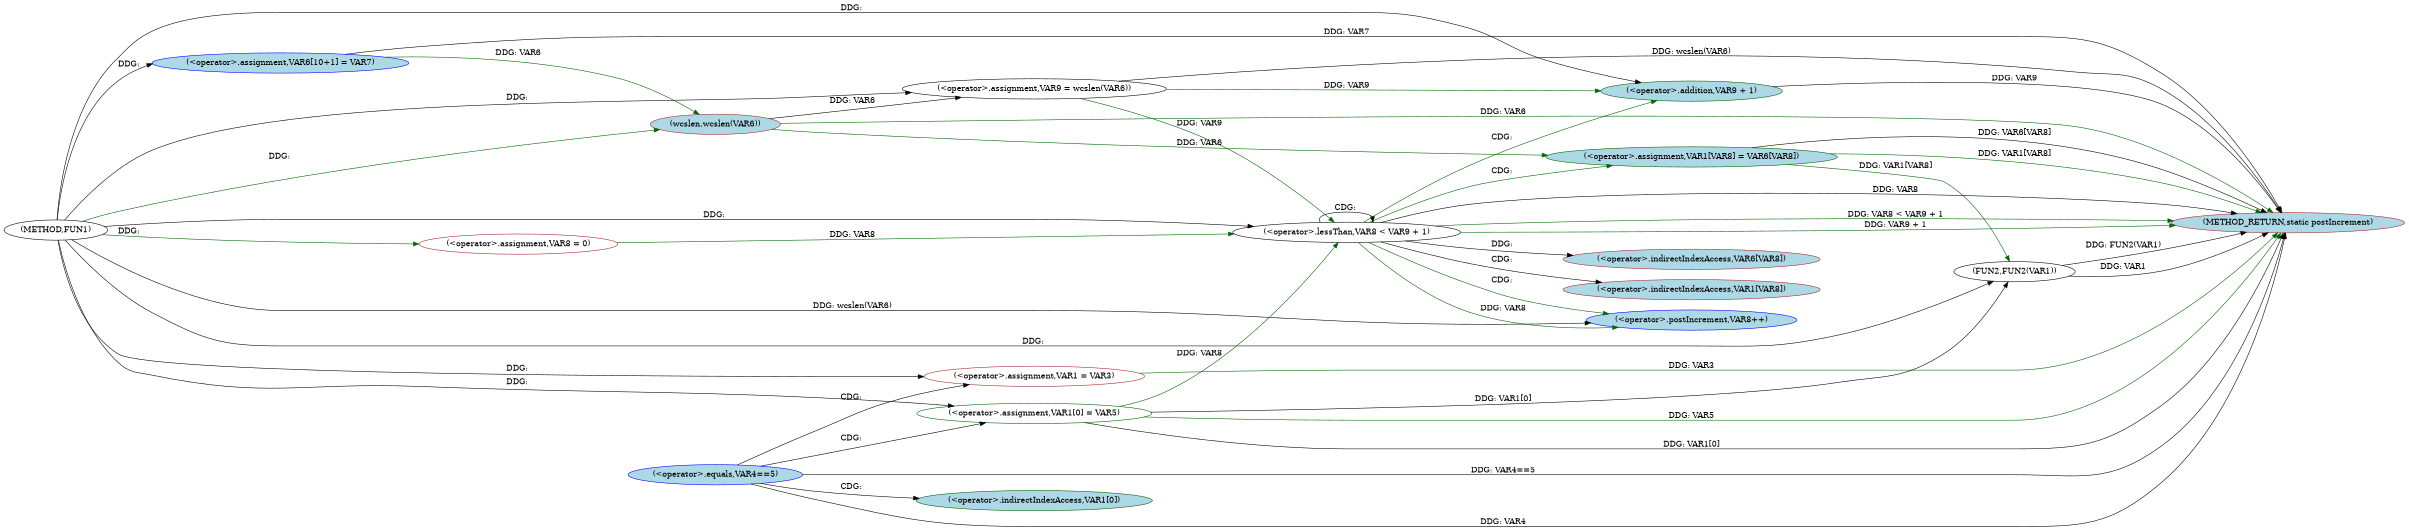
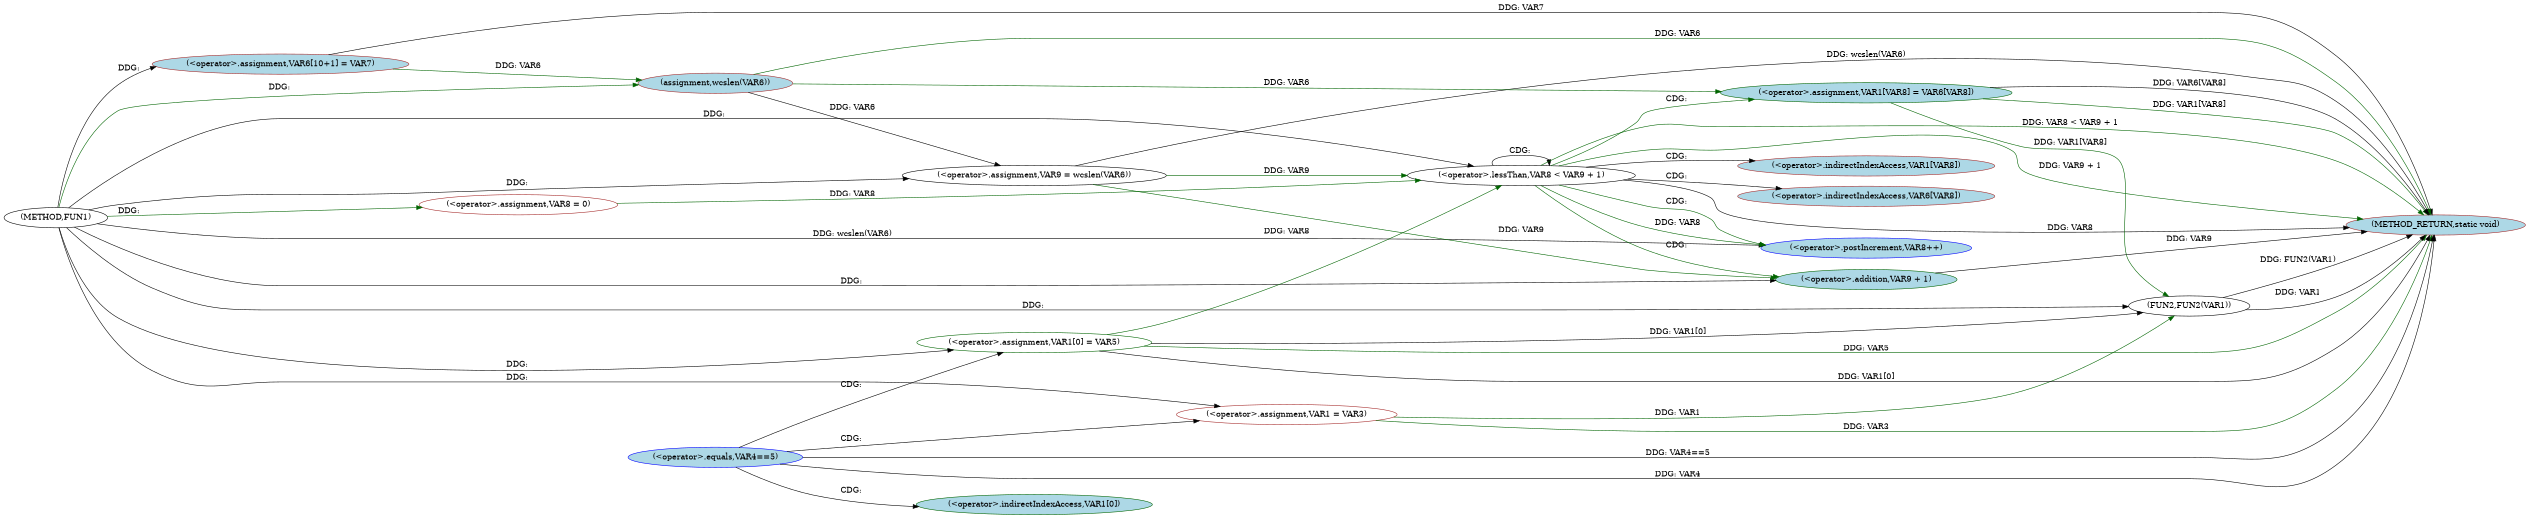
node "(<operator>.assignment,VAR6[10+1] = VAR7)": color blue -> brown
node "(wcslen,wcslen(VAR6))": label "(wcslen,wcslen(VAR6))" -> "(assignment,wcslen(VAR6))"
node "(METHOD_RETURN,static postIncrement)": label "(METHOD_RETURN,static postIncrement)" -> "(METHOD_RETURN,static void)"
edge "(<operator>.lessThan,VAR8 < VAR9 + 1)" -> "(<operator>.indirectIndexAccess,VAR6[VAR8])": label "DDG: " -> "CDG: "
edge "(<operator>.assignment,VAR1 = VAR3)" -> "(FUN2,FUN2(VAR1))": added, label "DDG: VAR1"
